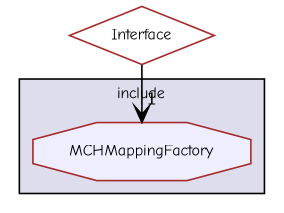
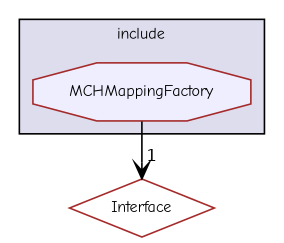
edge "Interface" -> "MCHMappingFactory": reversed
